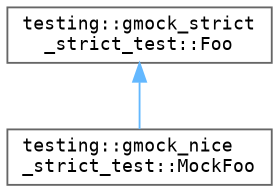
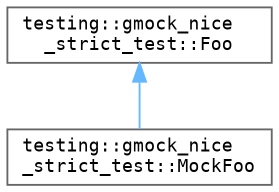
node "testing::gmock_strict _strict_test::Foo": label "testing::gmock_strict _strict_test::Foo" -> "testing::gmock_nice _strict_test::Foo"
